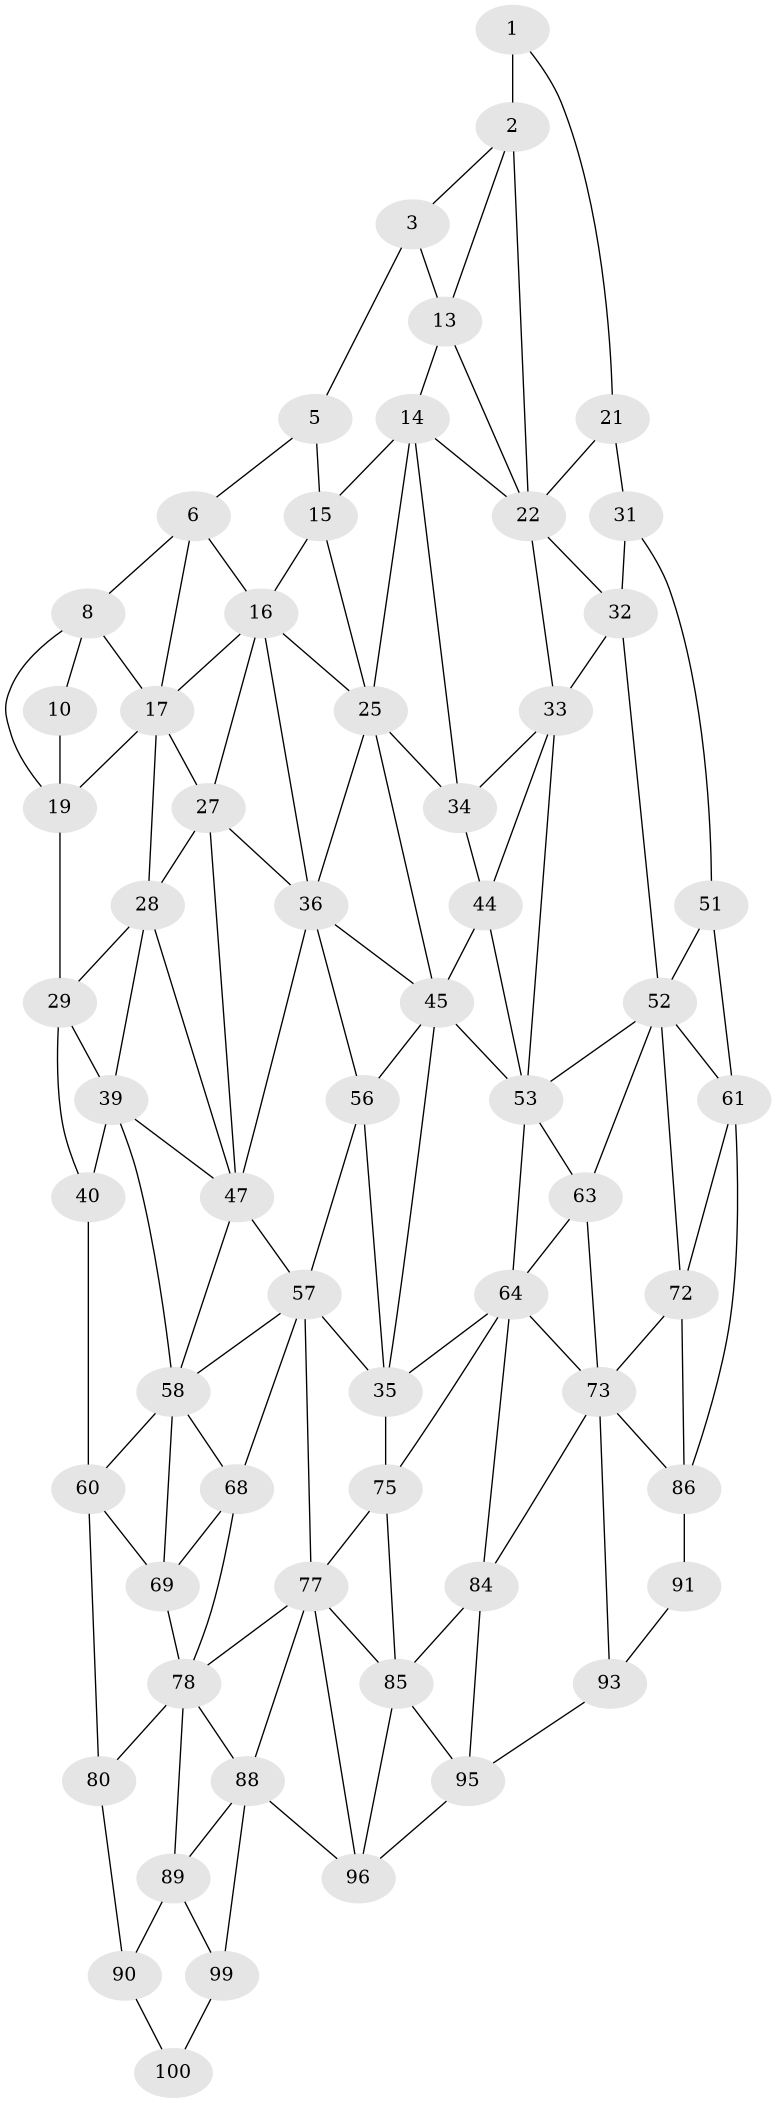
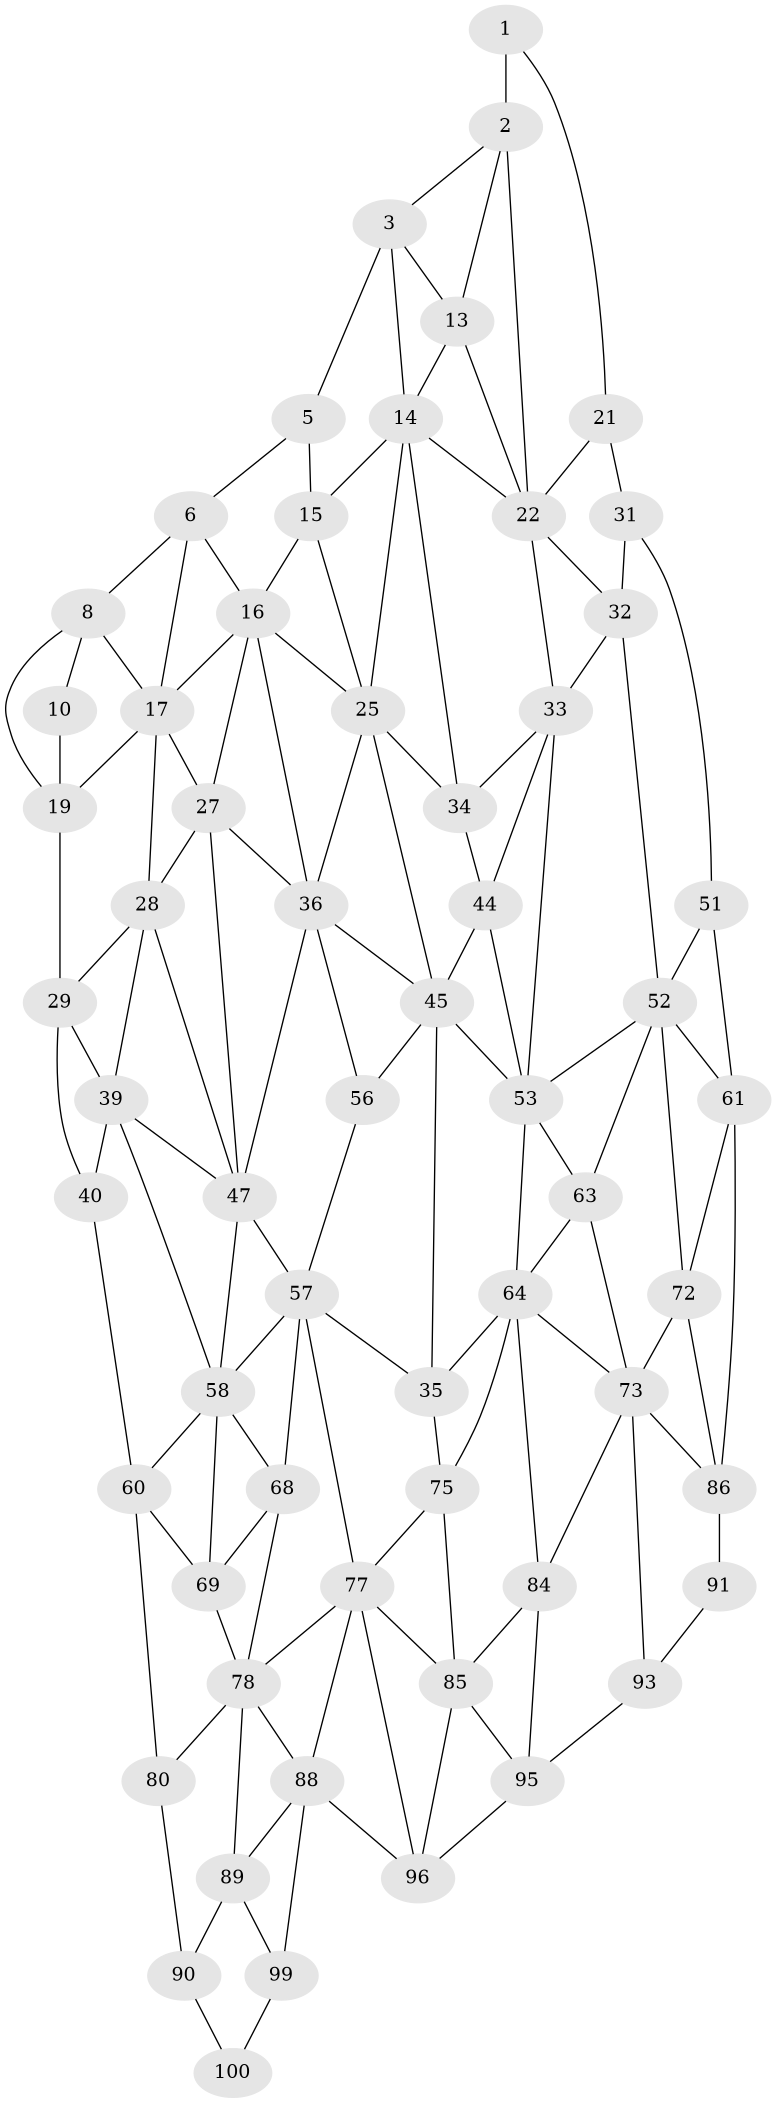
edge "3" -- "14": added
edge "56" -- "35": removed
